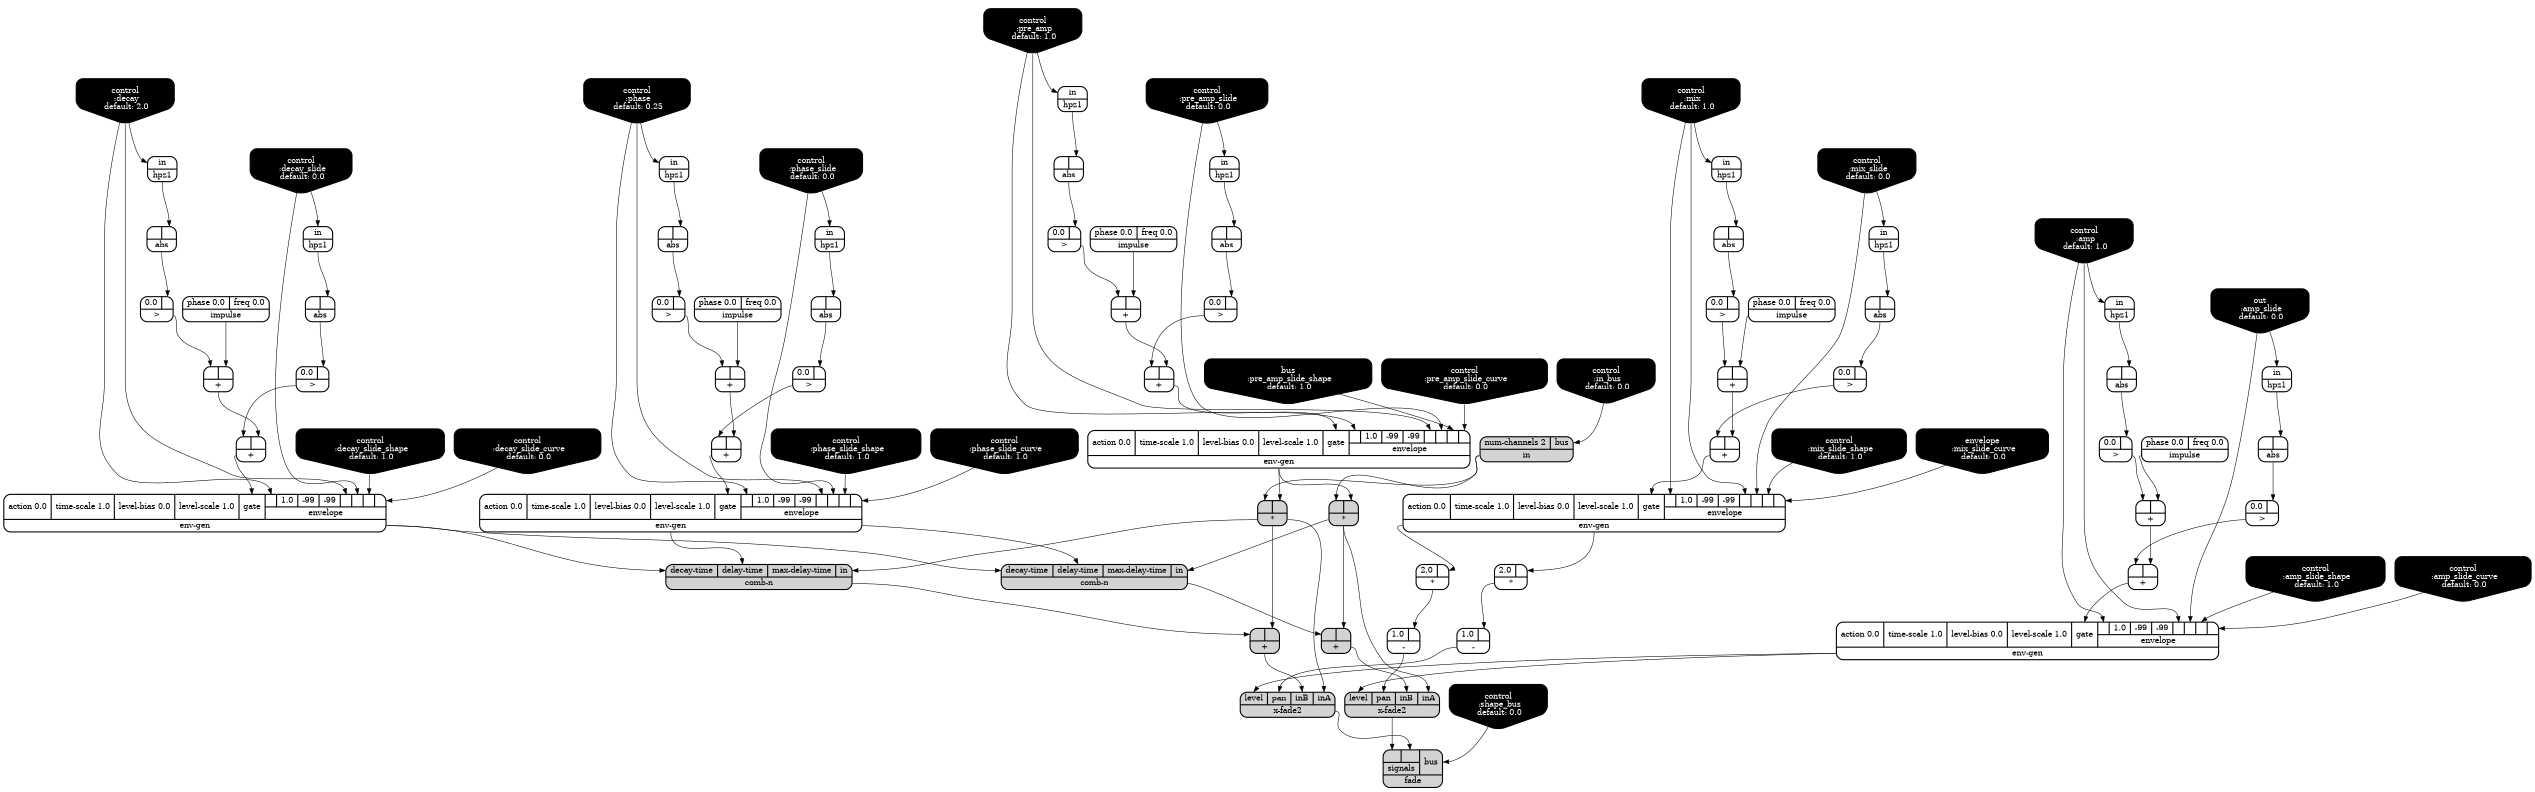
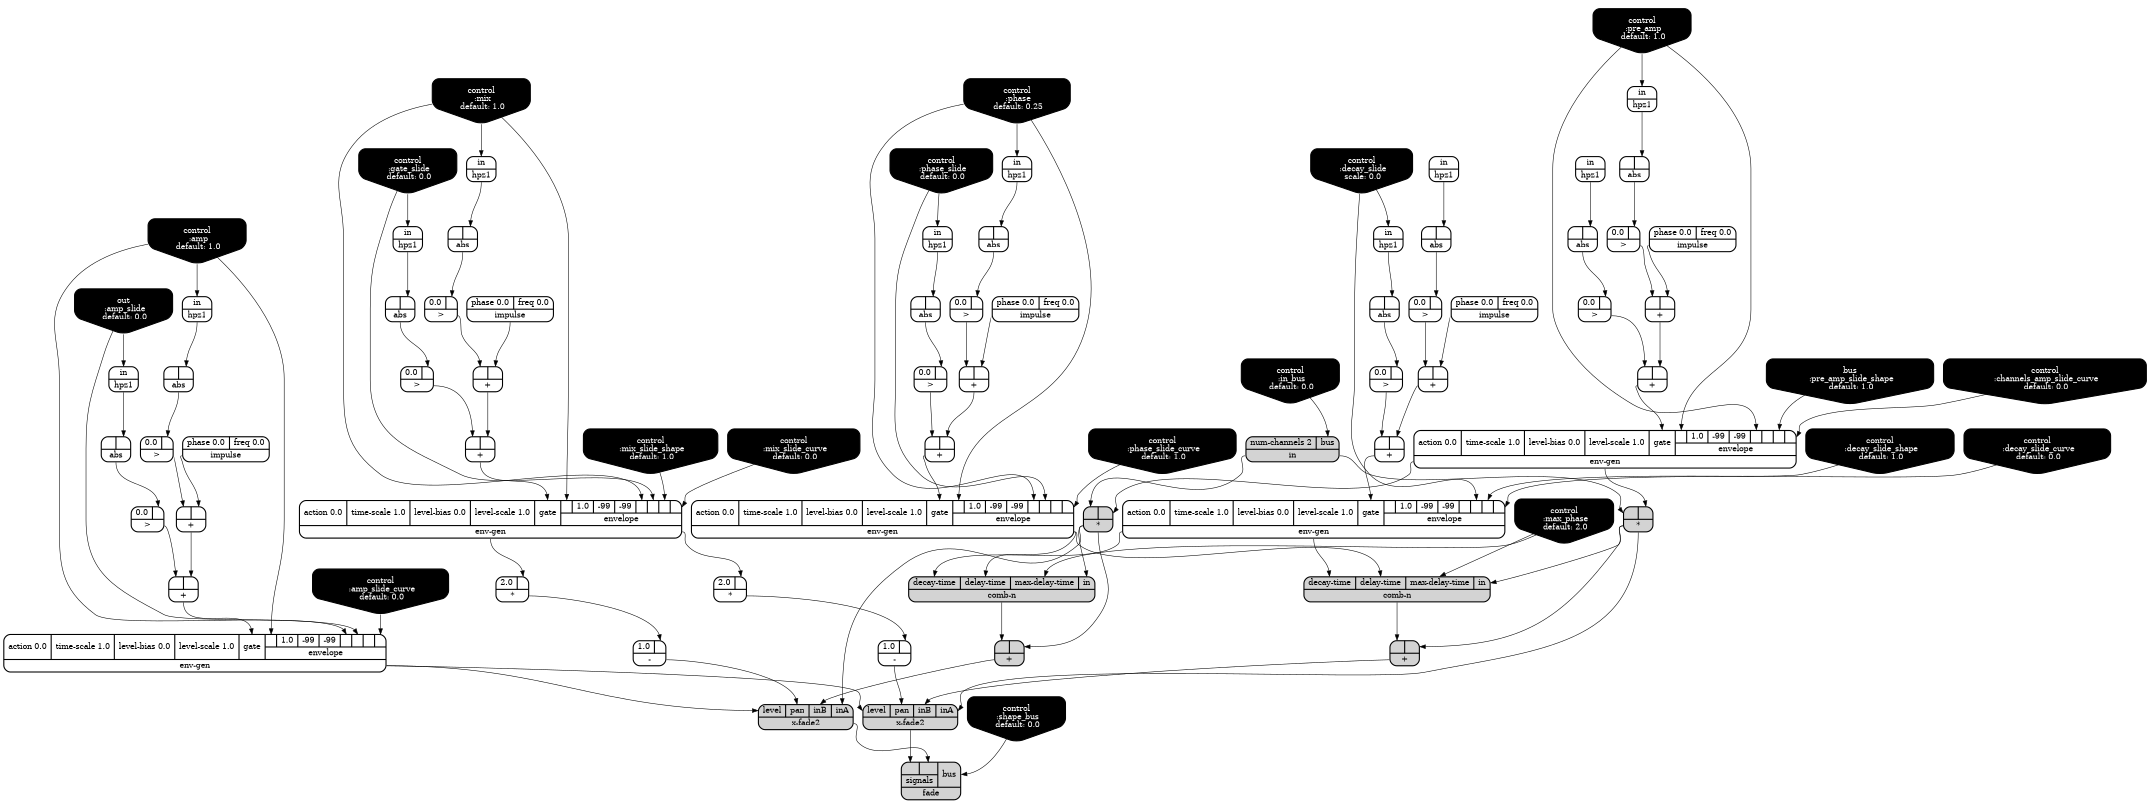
node "control :decay default: 2.0": removed
node "control :pre_amp_slide default: 0.0": removed
node "control :decay_slide default: 0.0": label "control :decay_slide default: 0.0" -> "control :decay_slide scale: 0.0"
node "control :mix_slide default: 0.0": label "control :mix_slide default: 0.0" -> "control :gate_slide default: 0.0"
node "control :pre_amp_slide_curve default: 0.0": label "control :pre_amp_slide_curve default: 0.0" -> "control :channels_amp_slide_curve default: 0.0"
node "control :phase_slide_shape default: 1.0": removed
node "envelope :mix_slide_curve default: 0.0": label "envelope :mix_slide_curve default: 0.0" -> "control :mix_slide_curve default: 0.0"
node "control :max_phase default: 2.0": added
node "control :amp_slide_shape default: 1.0": removed
